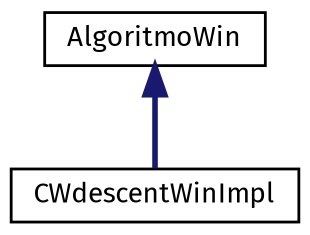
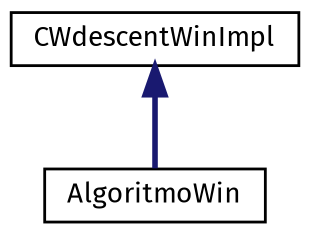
edge "CWdescentWinImpl" -> "AlgoritmoWin": reversed
